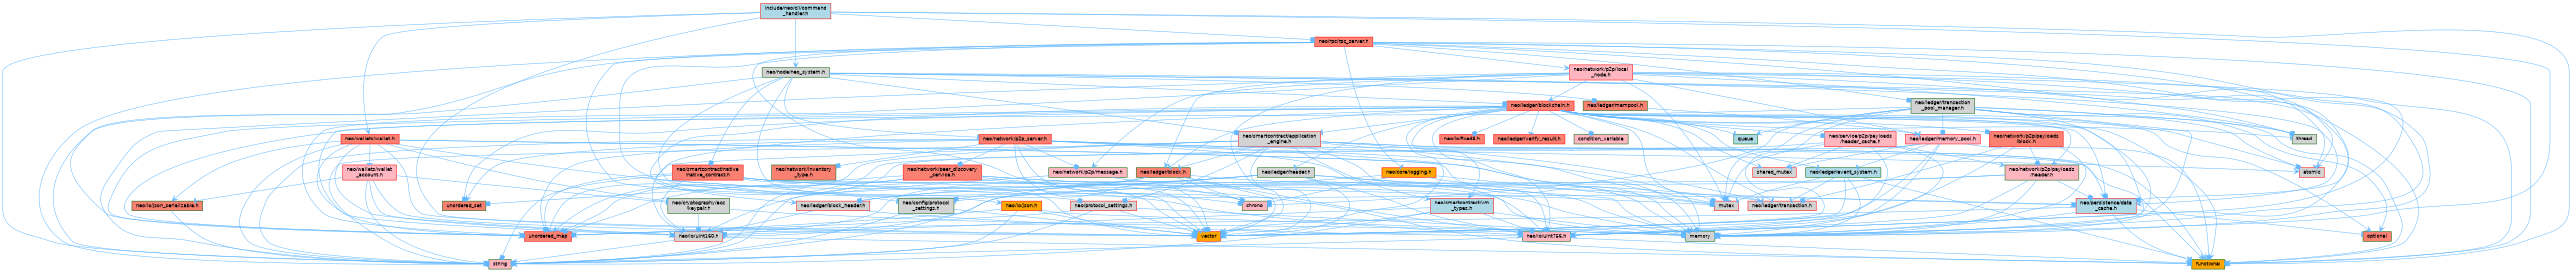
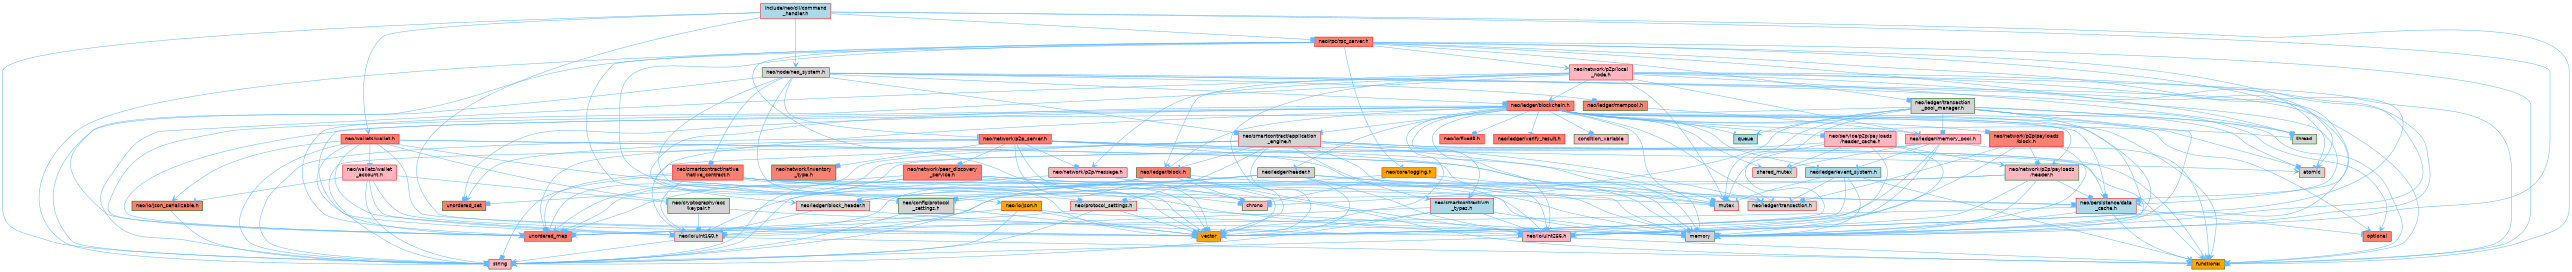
node "neo/io/uint756.h": label "neo/io/uint756.h" -> "neo/io/uint256.h"
